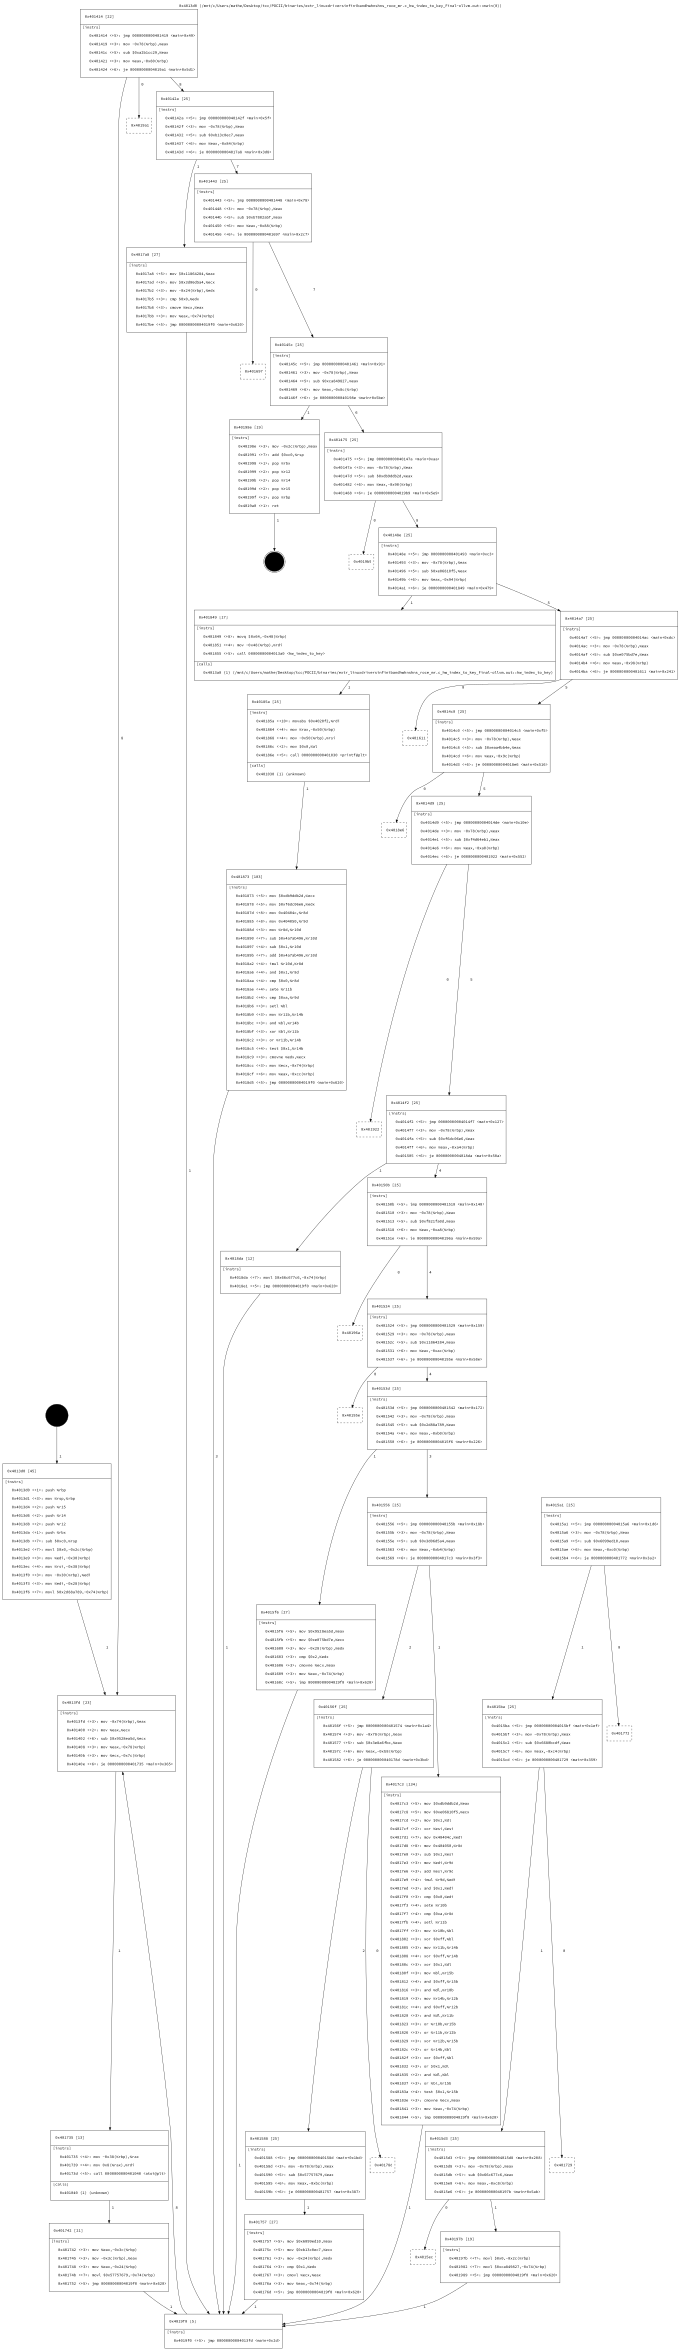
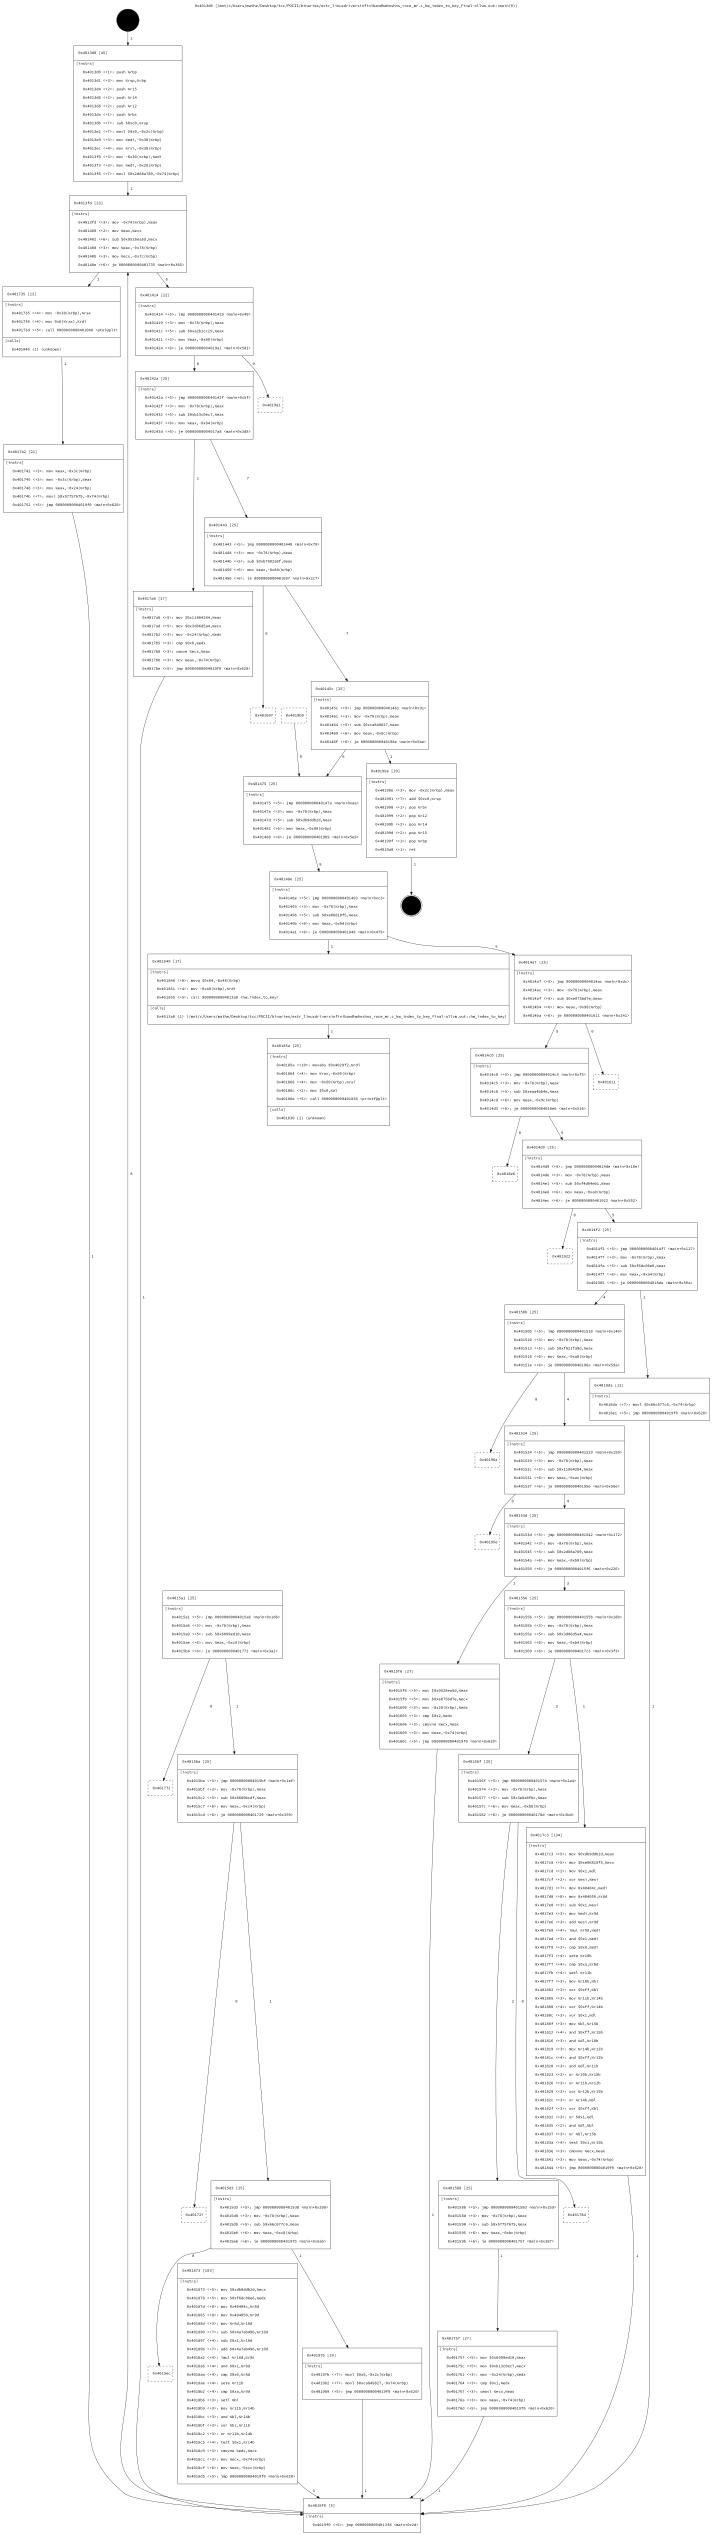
edge "0x401475 [25]" -> "0x4019b9": reversed
edge "0x40185a [25]" -> "0x401873 [103]": removed, label "1"
edge "0x401414 [22]" -> "0x4013fd [23]": reversed
